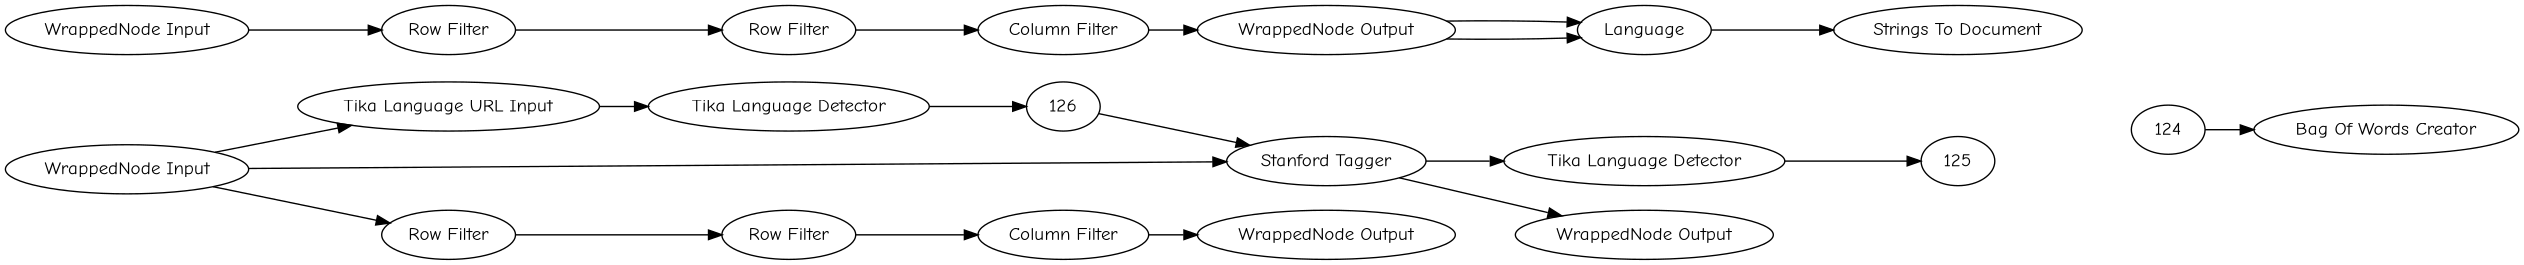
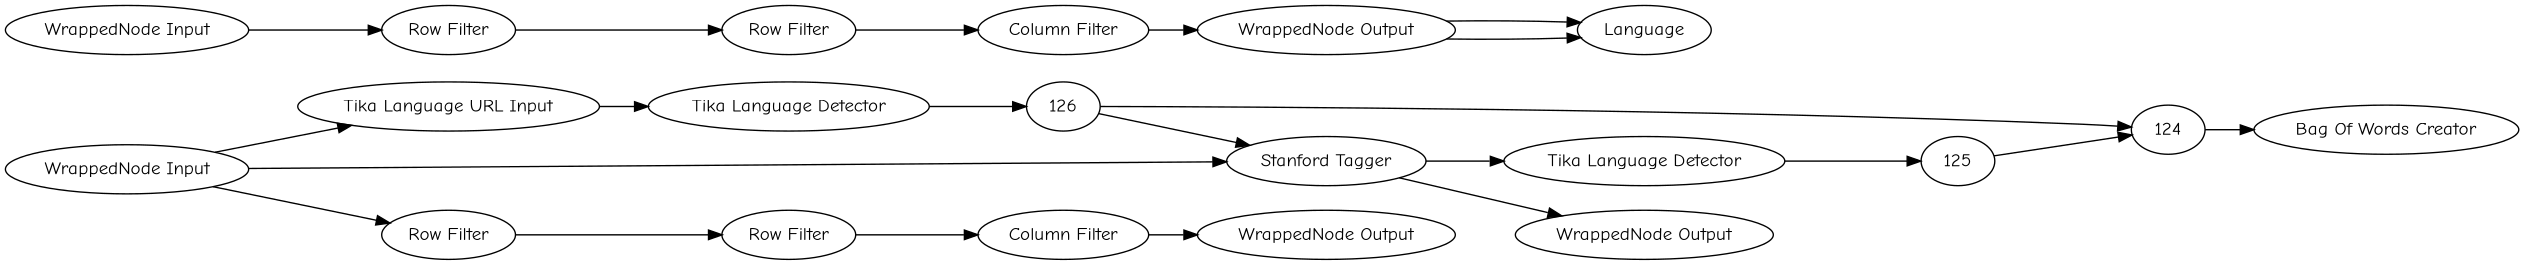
node "Strings To Document": removed
edge "126" -> "124": added
edge "125" -> "124": added
